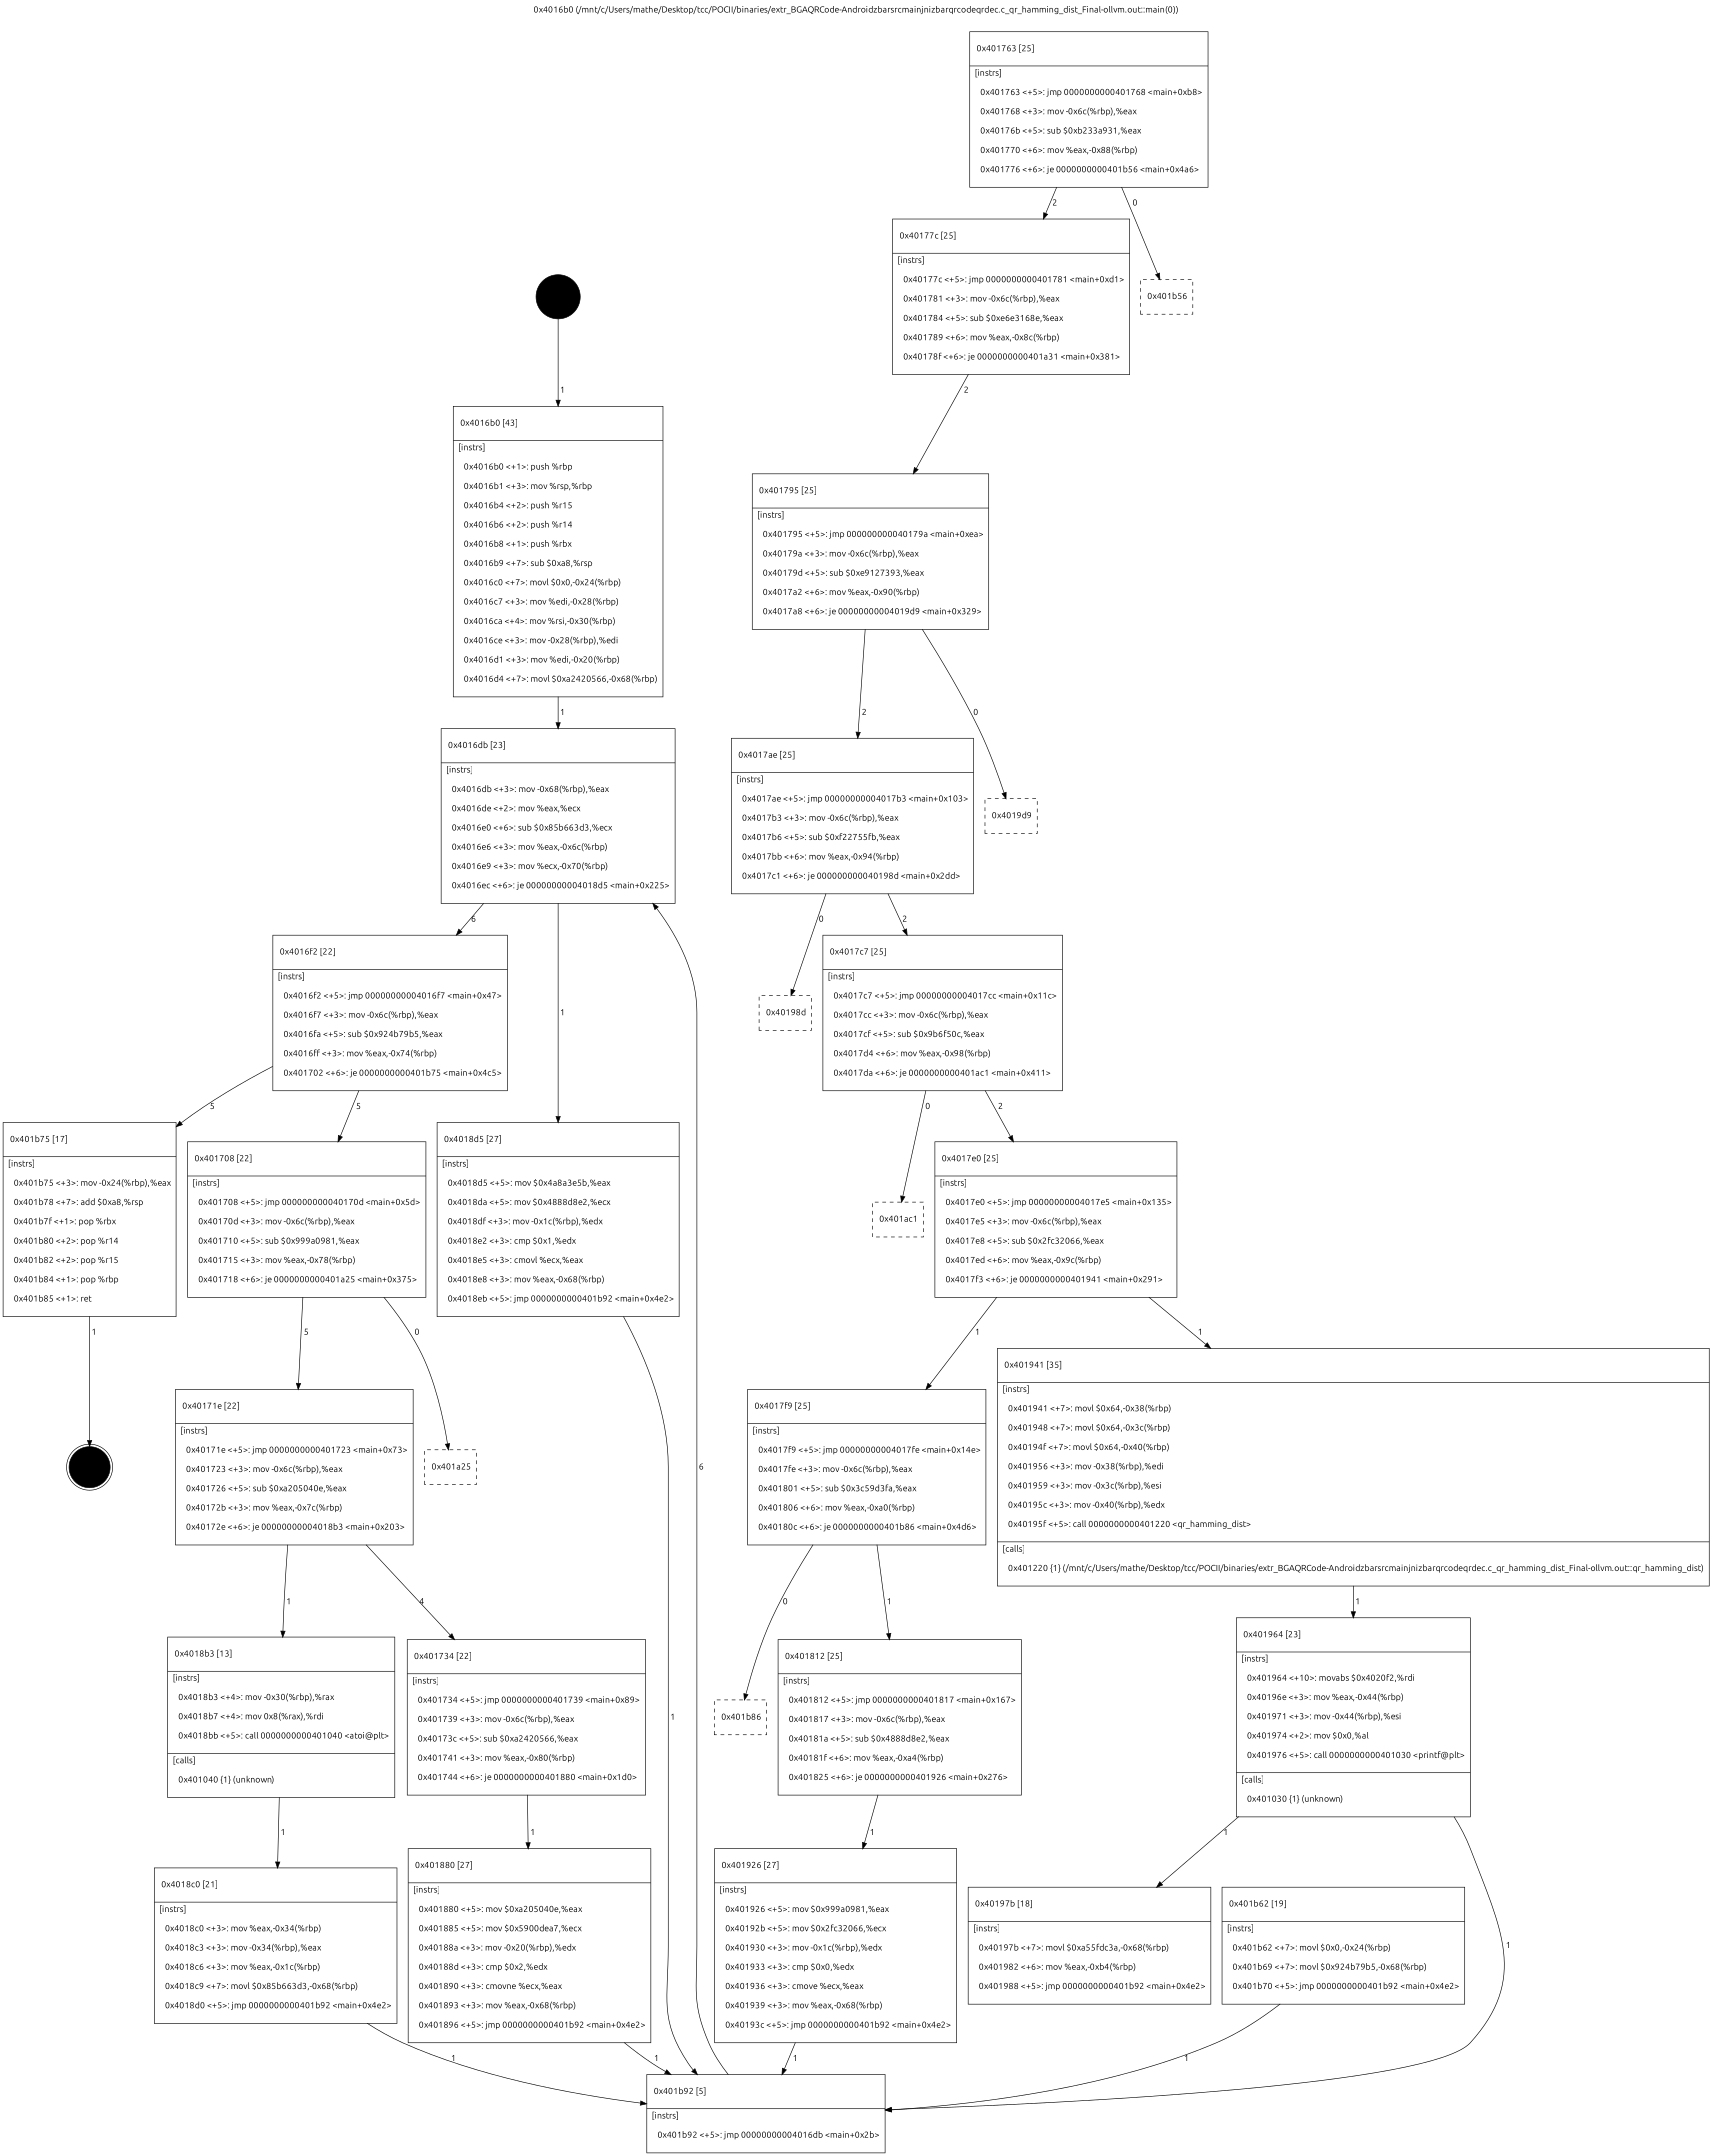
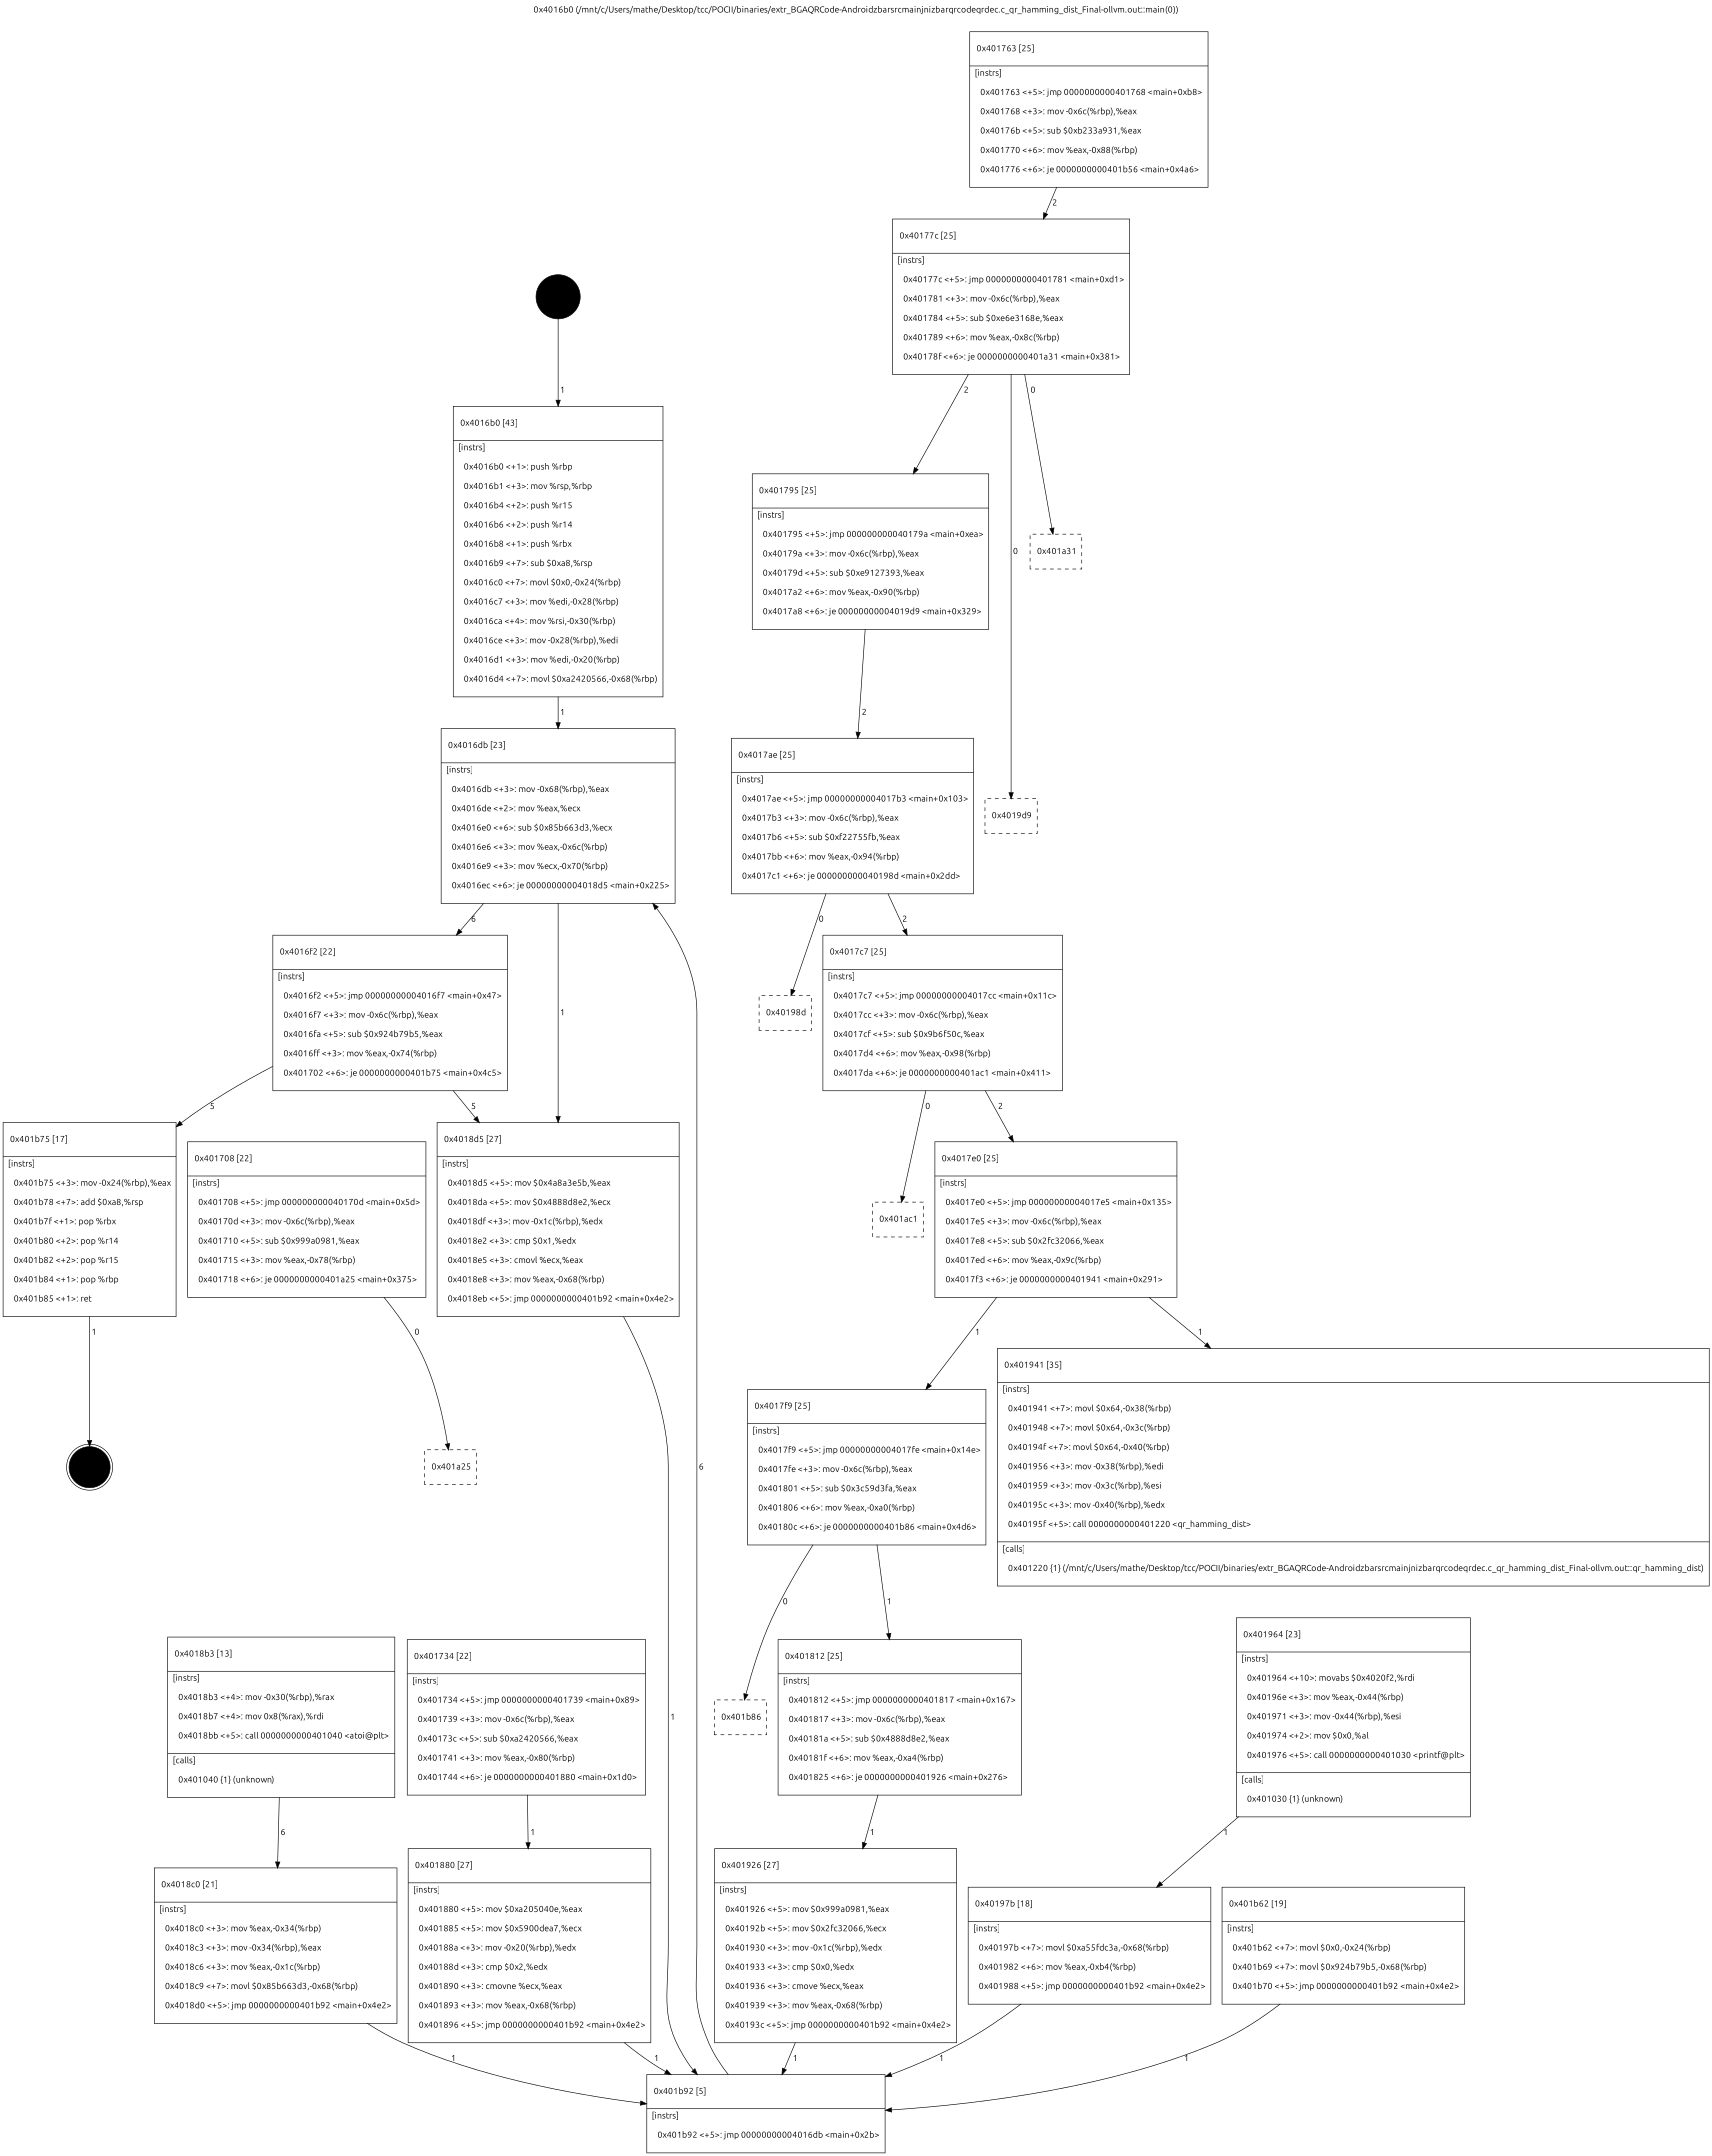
node "0x401b56": removed
node "0x401a31": added
edge "0x401795 [25]" -> "0x4019d9": now "0x40177c [25]" -> "0x4019d9"
edge "0x4016f2 [22]" -> "0x401708 [22]": now "0x4016f2 [22]" -> "0x4018d5 [27]"
node "0x40171e [22]": removed
edge "0x401941 [35]" -> "0x401964 [23]": removed, label "1"
edge "0x4018b3 [13]" -> "0x4018c0 [21]": label " 1" -> " 6"
edge "0x401964 [23]" -> "0x401b92 [5]": now "0x40197b [18]" -> "0x401b92 [5]"
